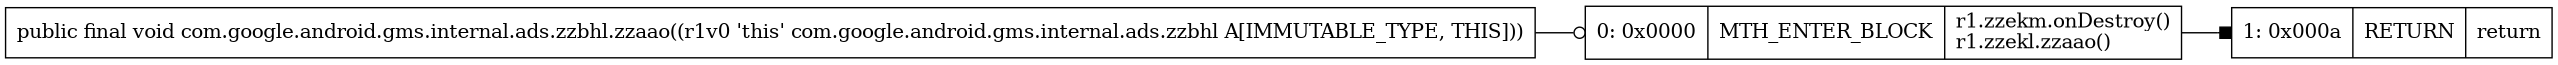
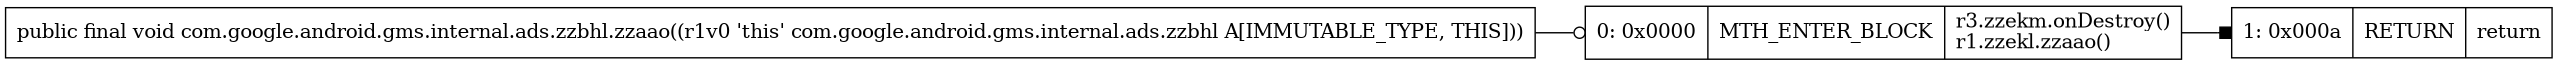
node "0: 0x0000": text "r1.zzekm.onDestroy()" -> "r3.zzekm.onDestroy()"
